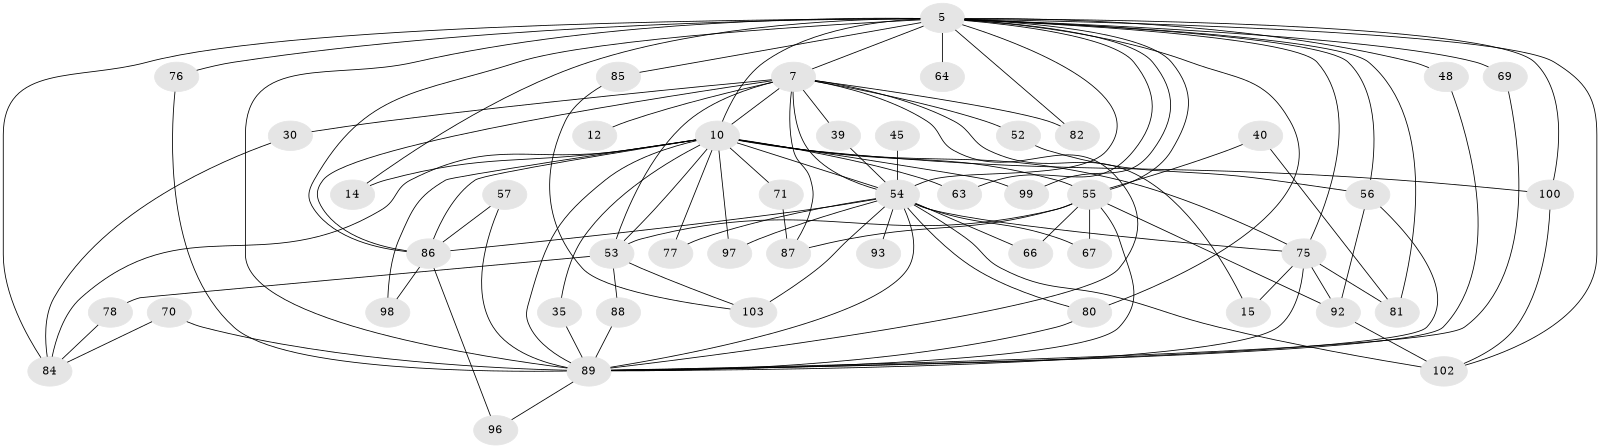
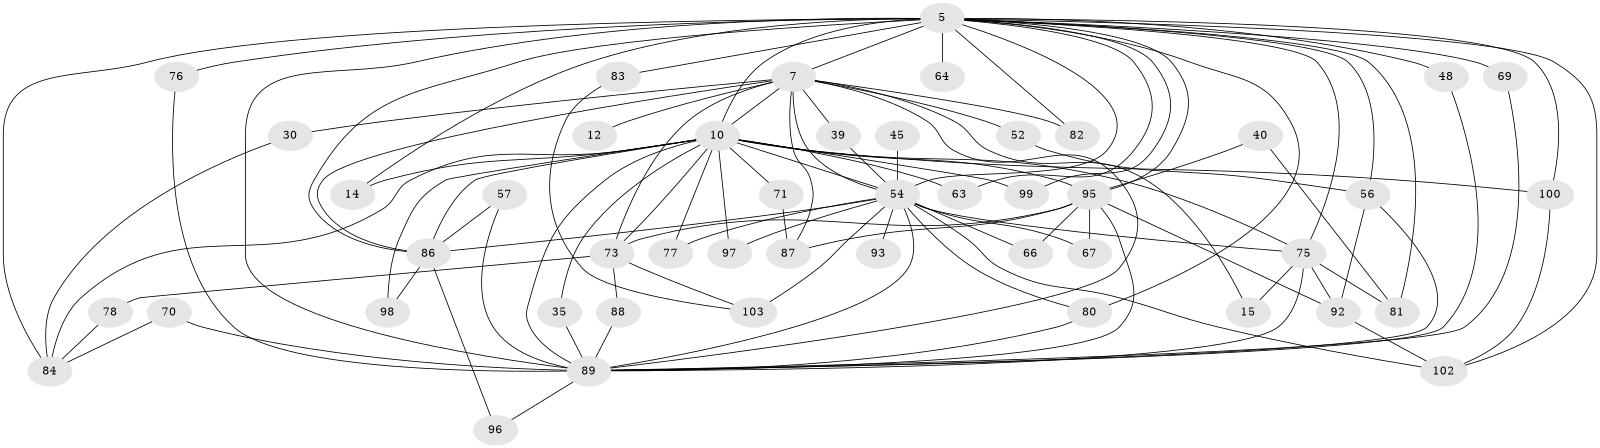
node "85": label "85" -> "83"
node "55": label "55" -> "95"
node "53": label "53" -> "73"
